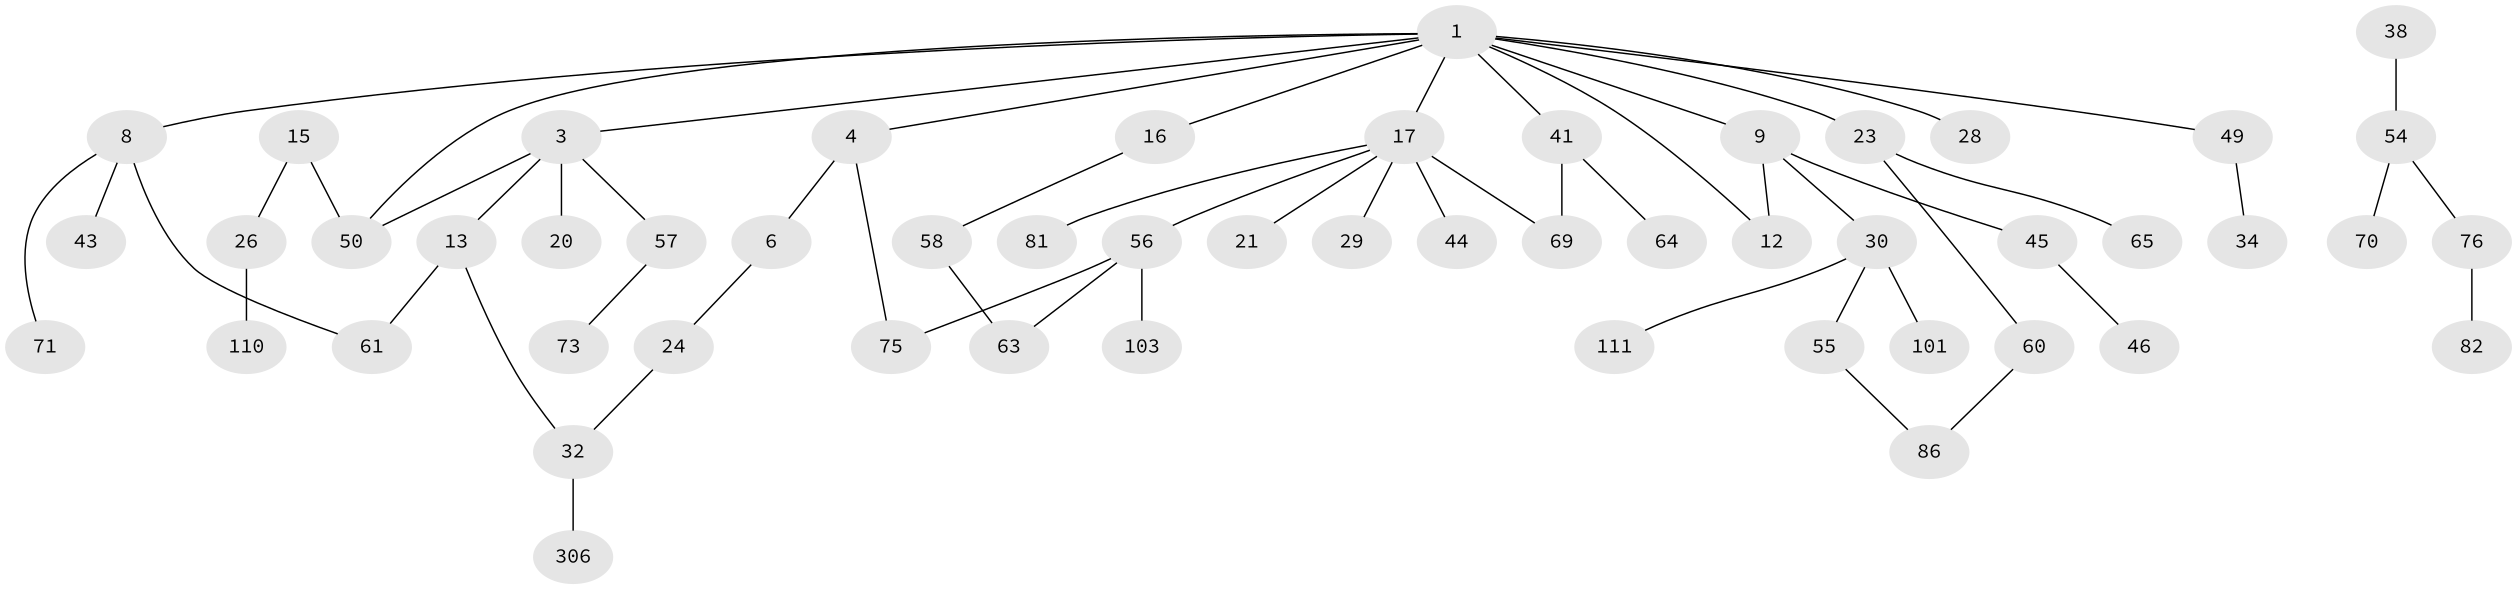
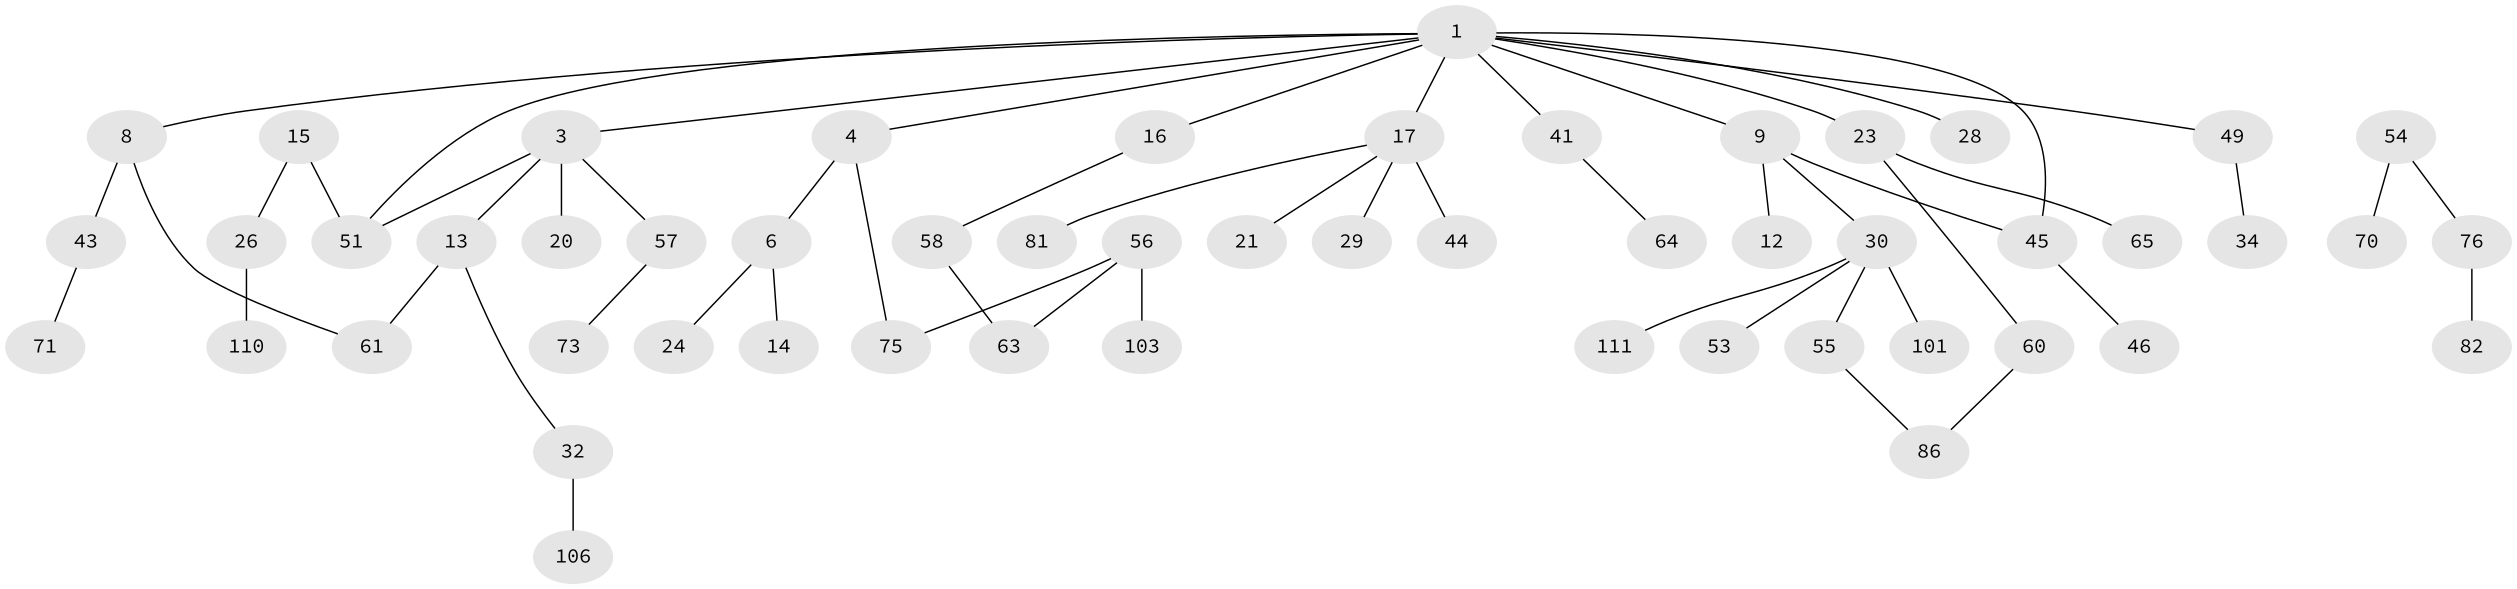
node "38": removed
edge "1" -- "12": now "1" -- "45"
edge "17" -- "56": removed
edge "8" -- "71": now "43" -- "71"
node "50": label "50" -> "51"
node "69": removed
node "14": added
node "53": added
edge "24" -- "32": removed
node "306": label "306" -> "106"
